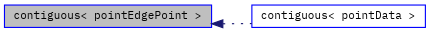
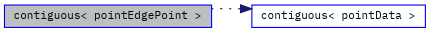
edge "contiguous< pointData >" -> "contiguous< pointEdgePoint >": reversed
